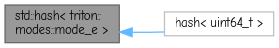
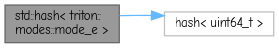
edge "hash< uint64_t >" -> "std::hash< triton:: modes::mode_e >": reversed
